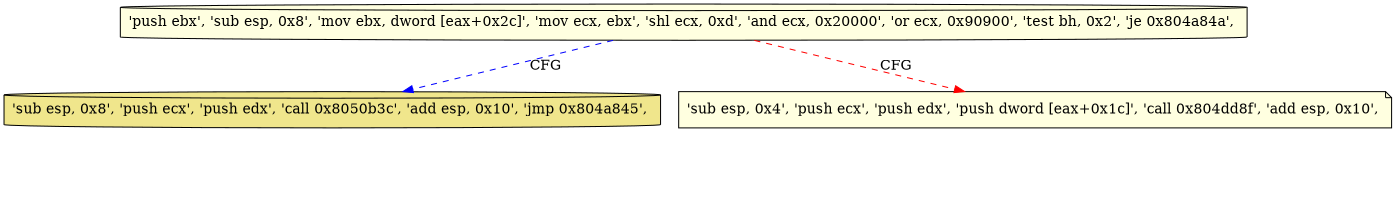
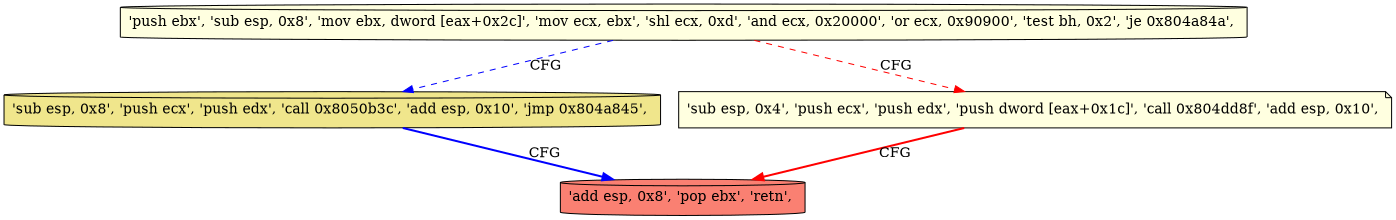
node "'add esp, 0x8', 'pop ebx', 'retn',": added
